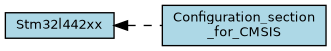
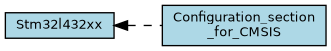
node "Stm32l442xx": label "Stm32l442xx" -> "Stm32l432xx"
